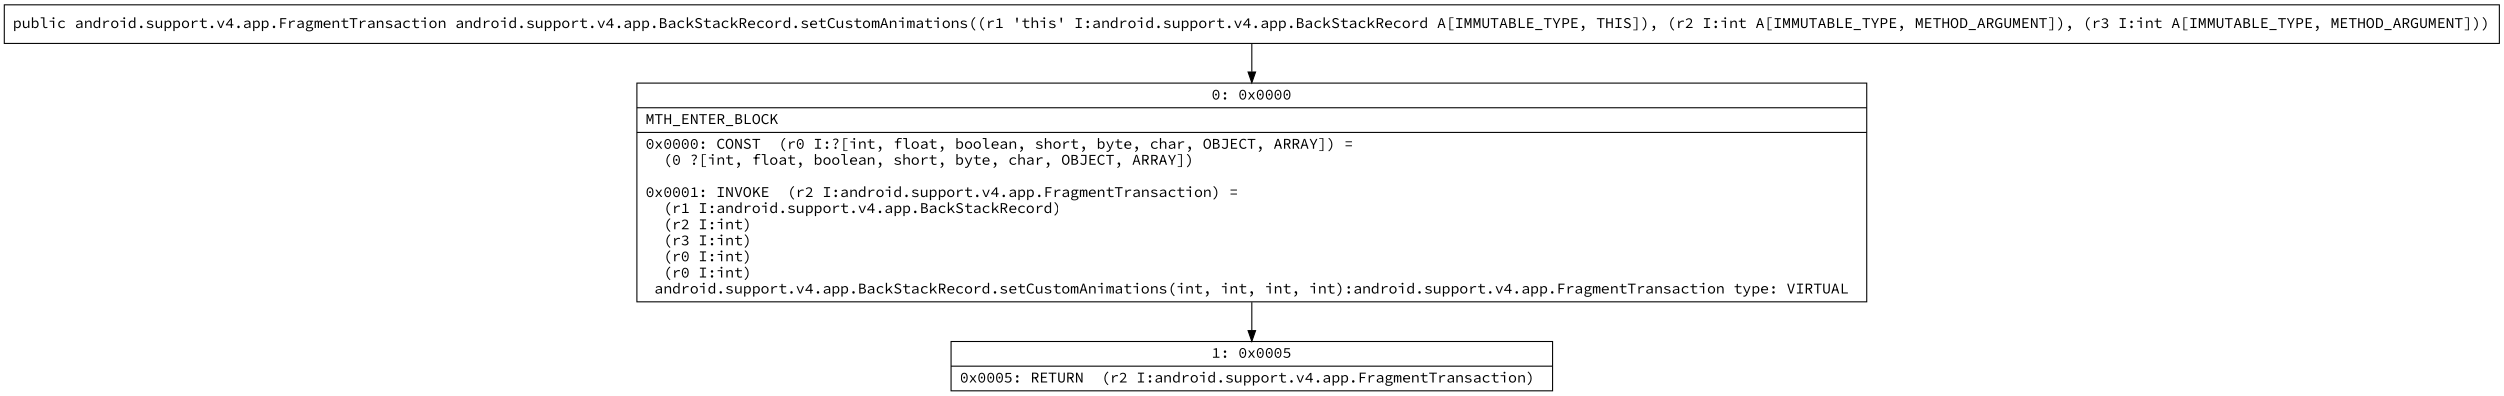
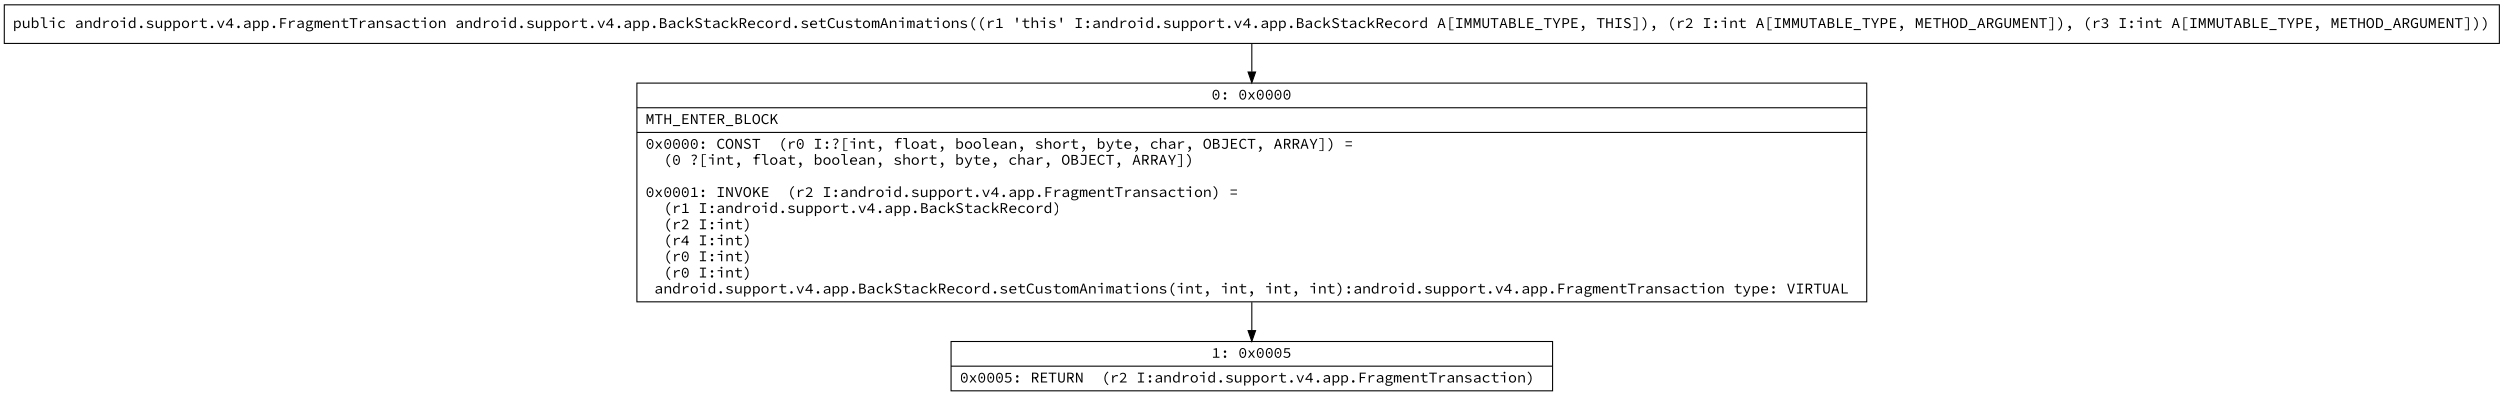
node "0: 0x0000": text "(r3 I:int)" -> "(r4 I:int)"
